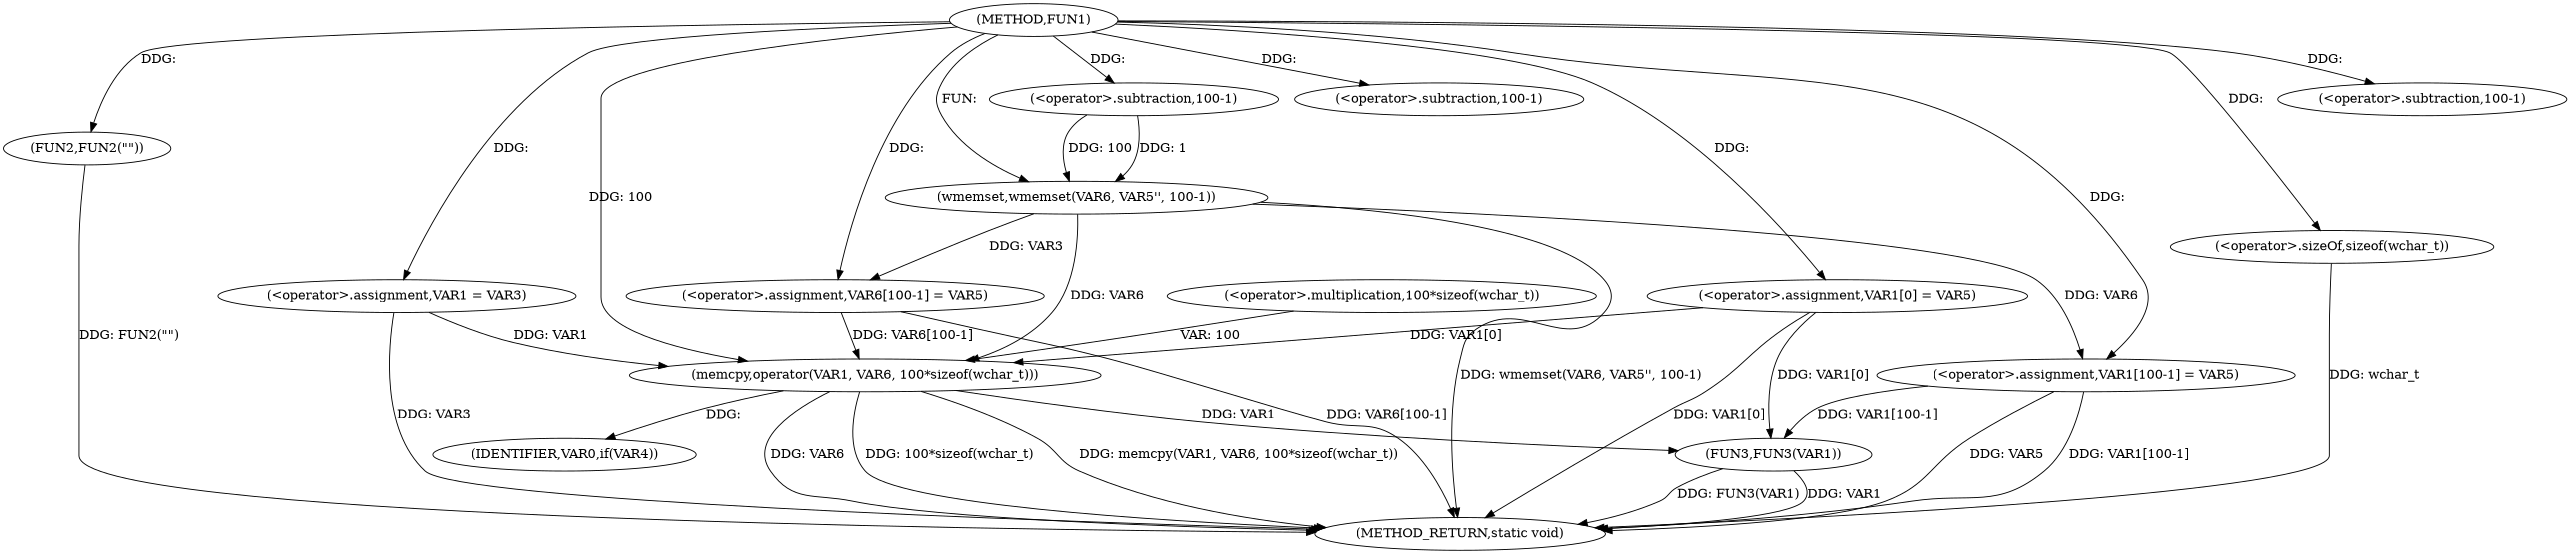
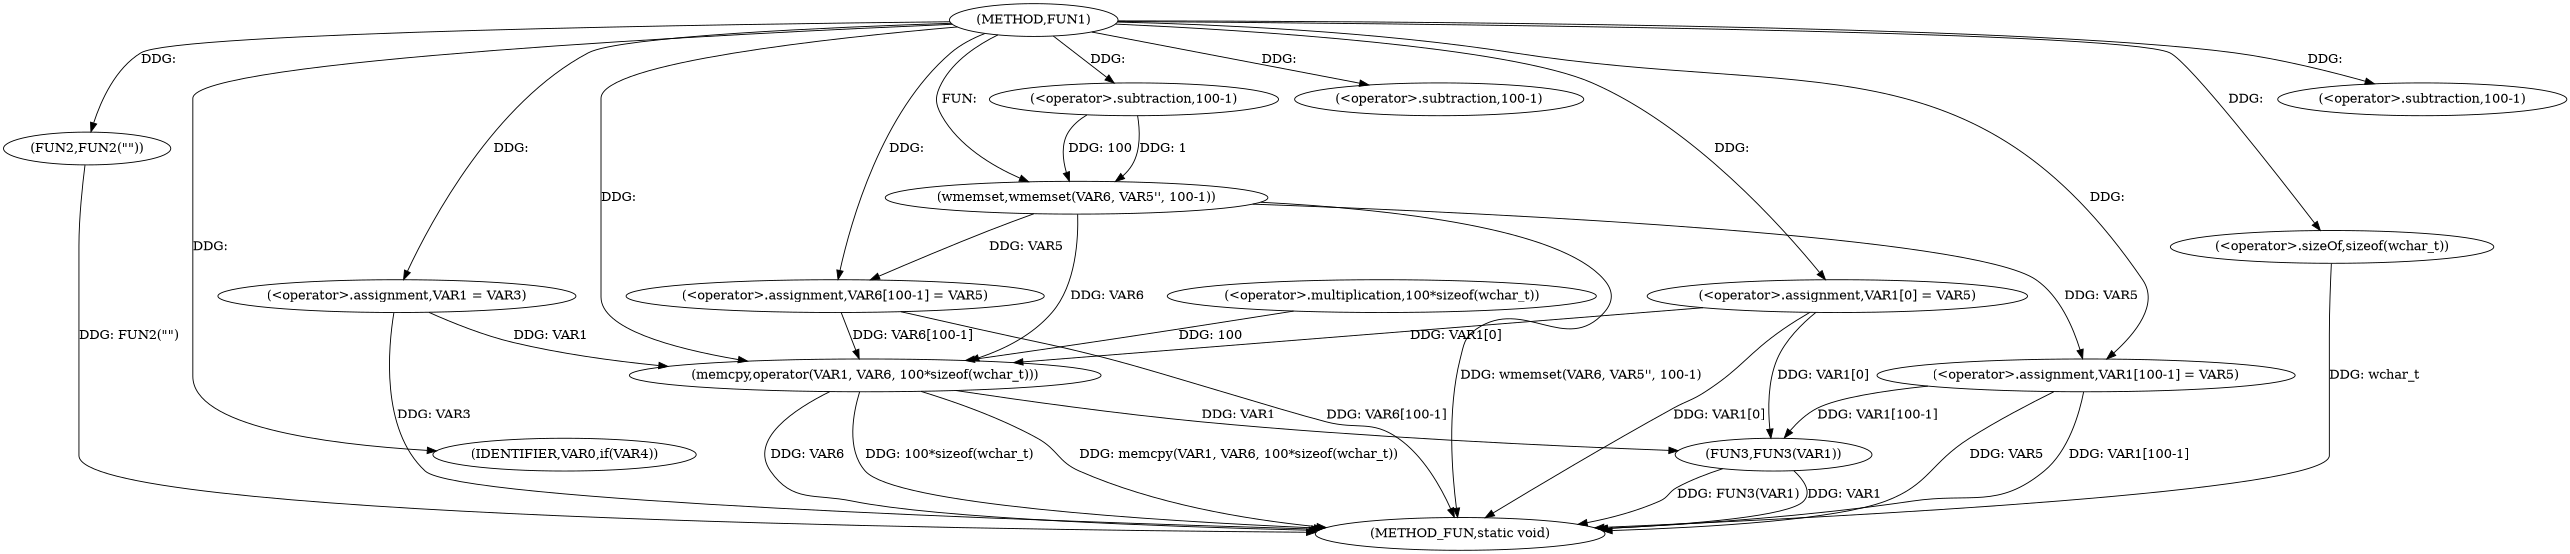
edge "(METHOD,FUN1)" -> "(memcpy,operator(VAR1, VAR6, 100*sizeof(wchar_t)))": label "DDG: 100" -> "DDG: "
edge "(wmemset,wmemset(VAR6, VAR5'', 100-1))" -> "(<operator>.assignment,VAR6[100-1] = VAR5)": label "DDG: VAR3" -> "DDG: VAR5"
edge "(wmemset,wmemset(VAR6, VAR5'', 100-1))" -> "(<operator>.assignment,VAR1[100-1] = VAR5)": label "DDG: VAR6" -> "DDG: VAR5"
edge "(<operator>.multiplication,100*sizeof(wchar_t))" -> "(memcpy,operator(VAR1, VAR6, 100*sizeof(wchar_t)))": label "VAR: 100" -> "DDG: 100"
edge "(memcpy,operator(VAR1, VAR6, 100*sizeof(wchar_t)))" -> "(IDENTIFIER,VAR0,if(VAR4))": now "(METHOD,FUN1)" -> "(IDENTIFIER,VAR0,if(VAR4))"
node "(METHOD_RETURN,static void)": label "(METHOD_RETURN,static void)" -> "(METHOD_FUN,static void)"
